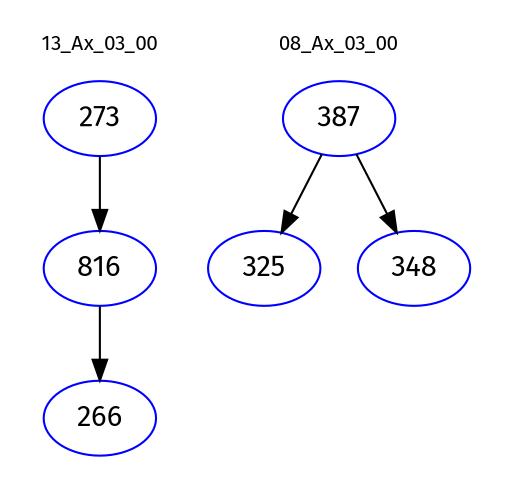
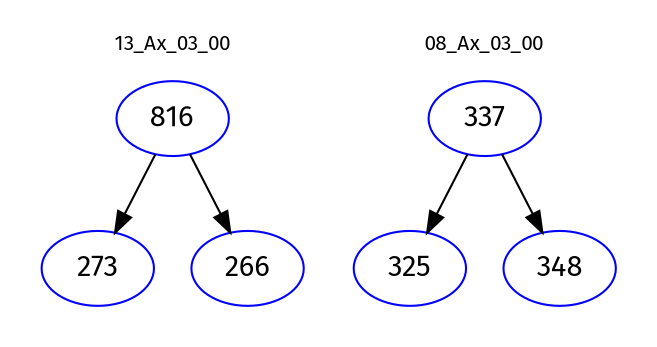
node "387": label "387" -> "337"
edge "273" -> "816": reversed
